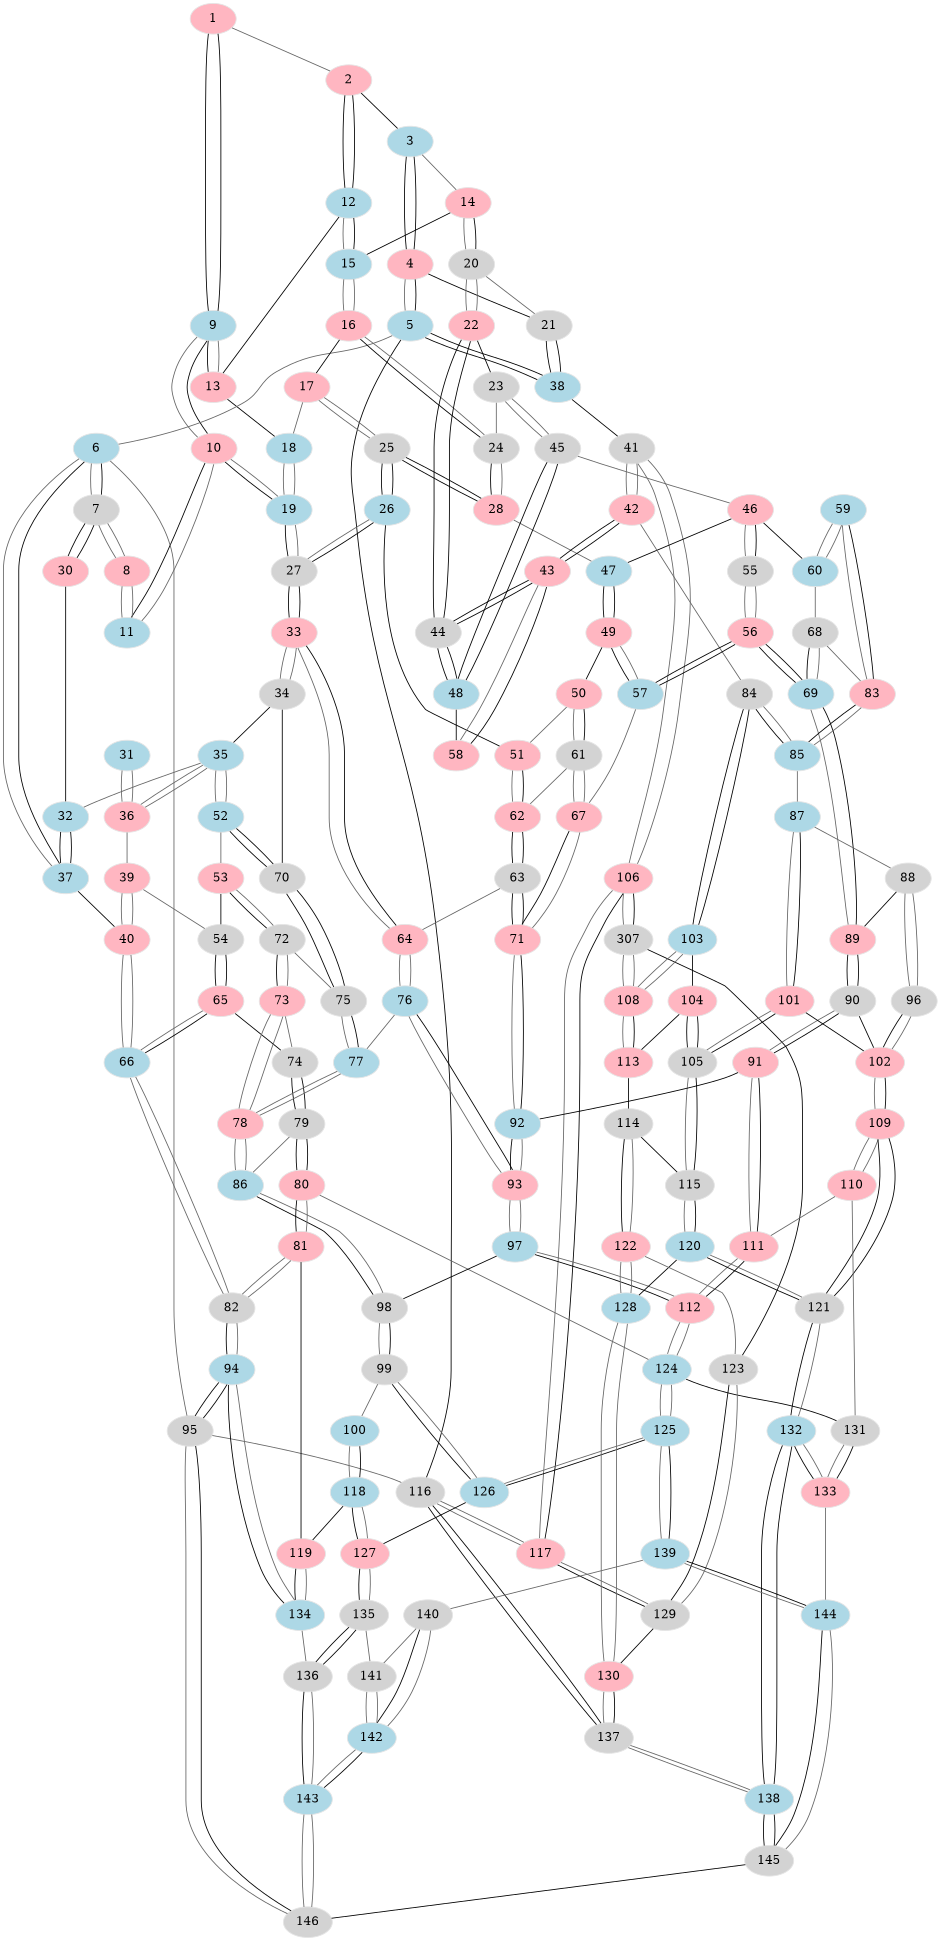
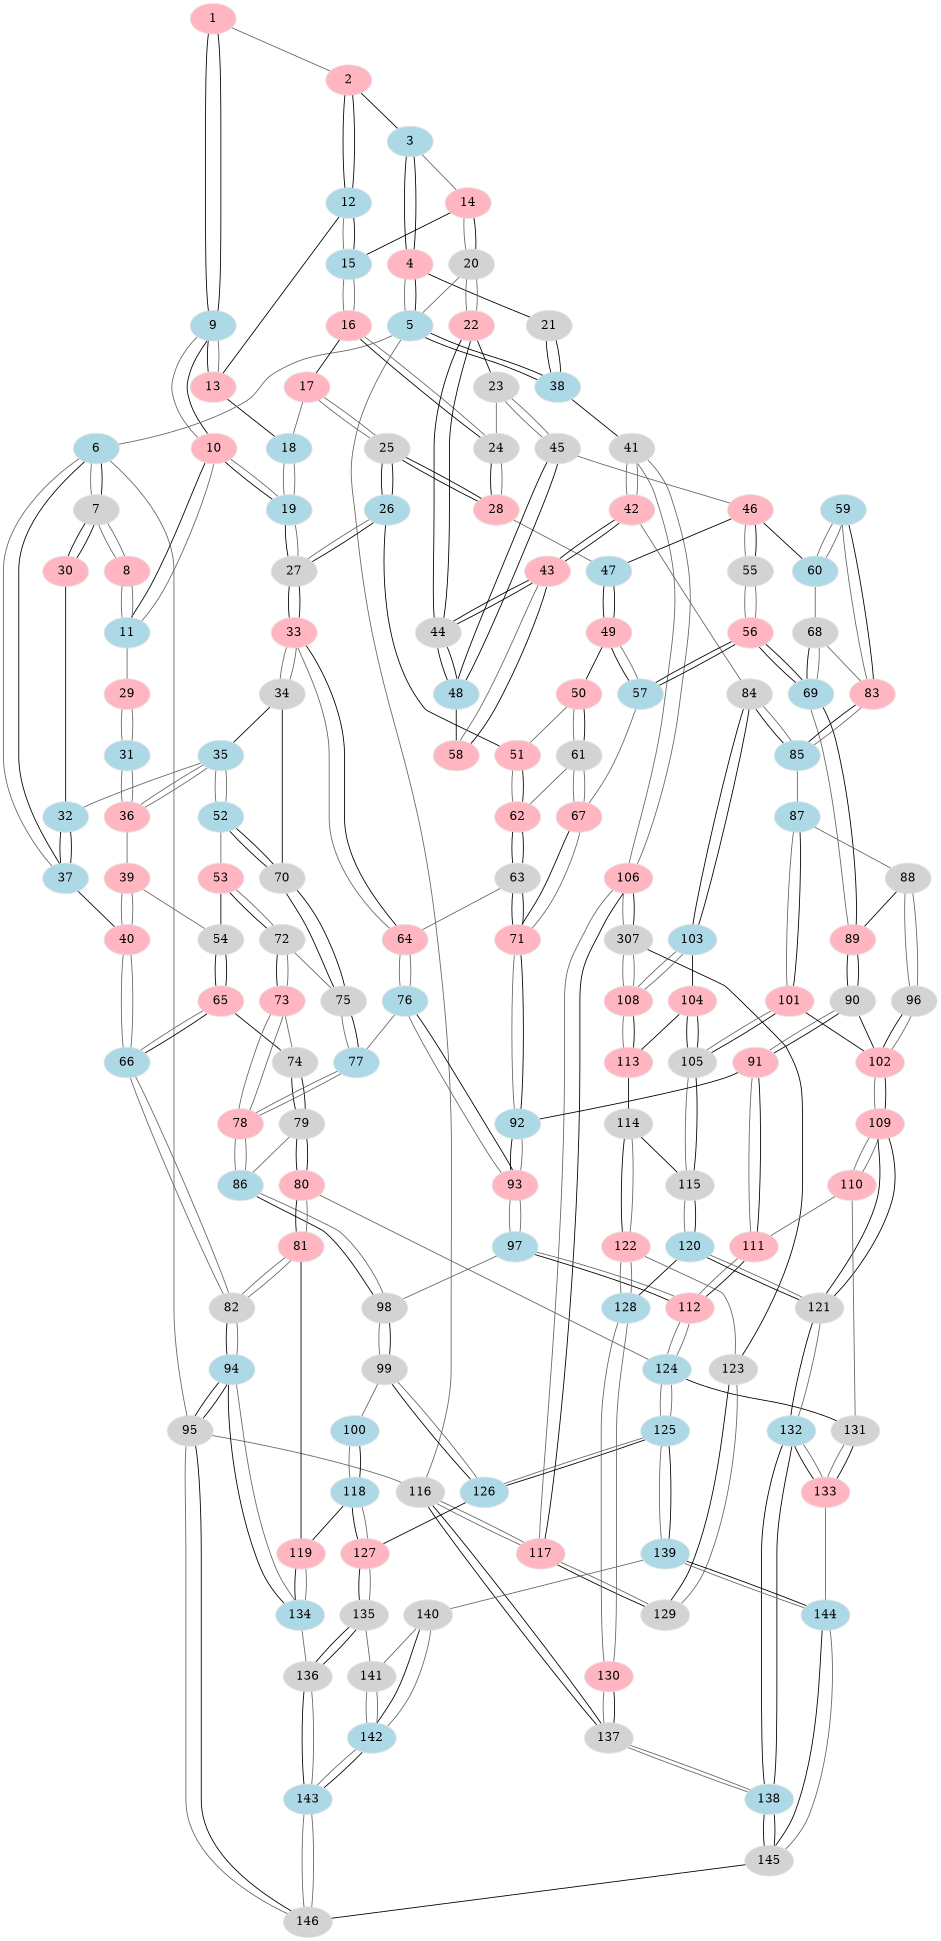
edge "20" -- "21": now "20" -- "5"
node "29": added
edge "5" -- "116": color black -> gray40
edge "97" -- "98": color black -> gray40
edge "129" -- "130": removed
